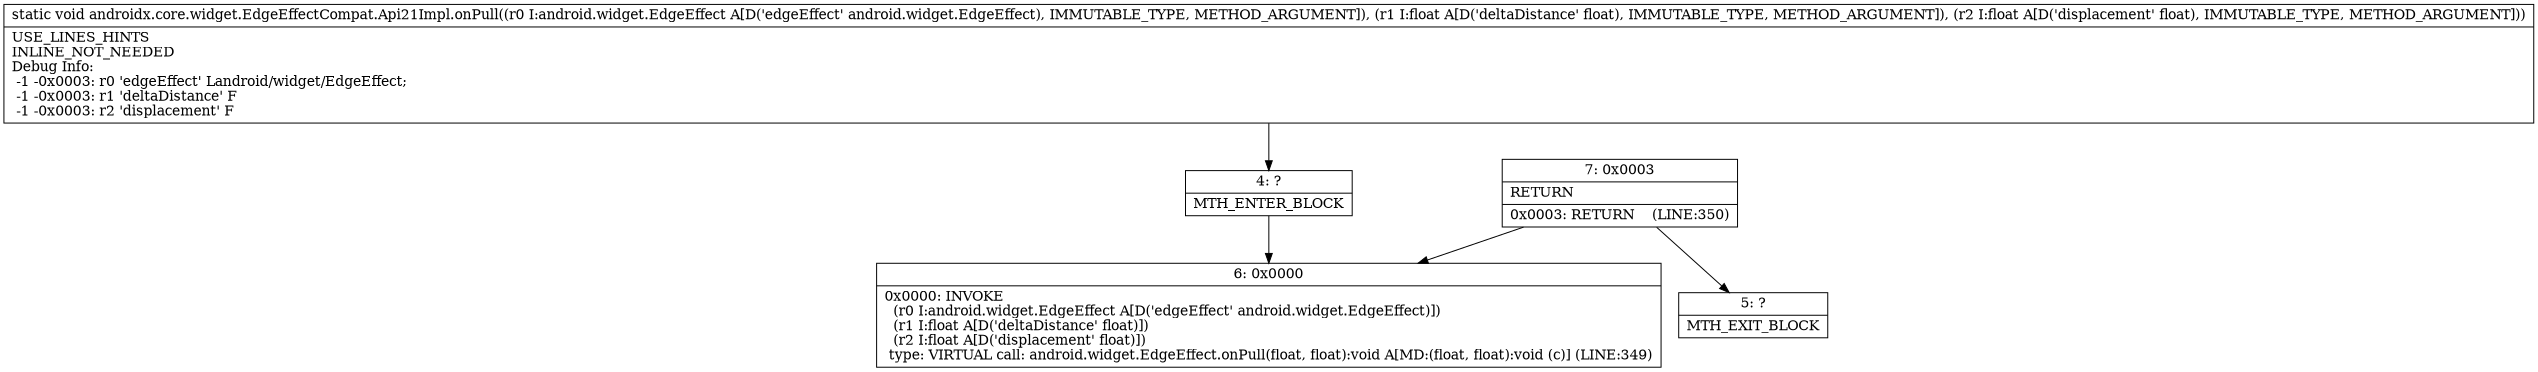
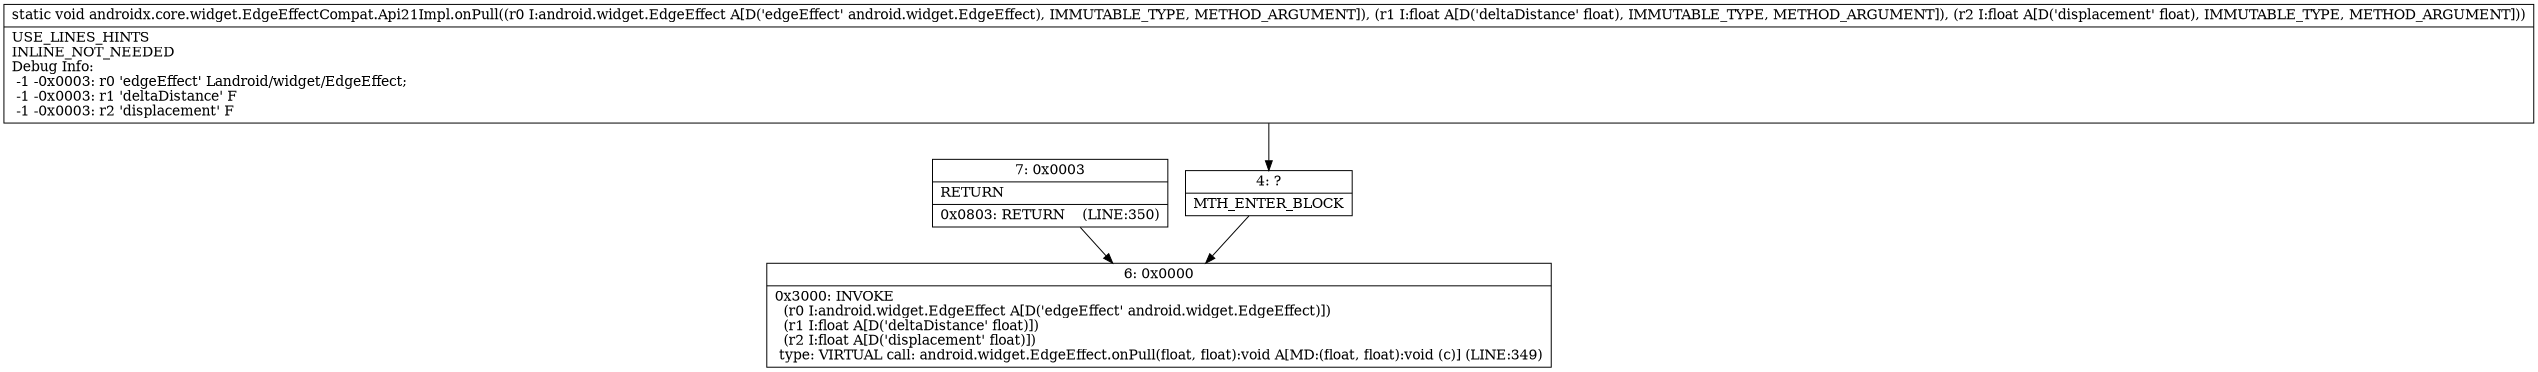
node "7: 0x0003": text "0x0003: RETURN    (LINE:350)" -> "0x0803: RETURN    (LINE:350)"
node "6: 0x0000": text "0x0000: INVOKE" -> "0x3000: INVOKE"
node "5: ?": removed
